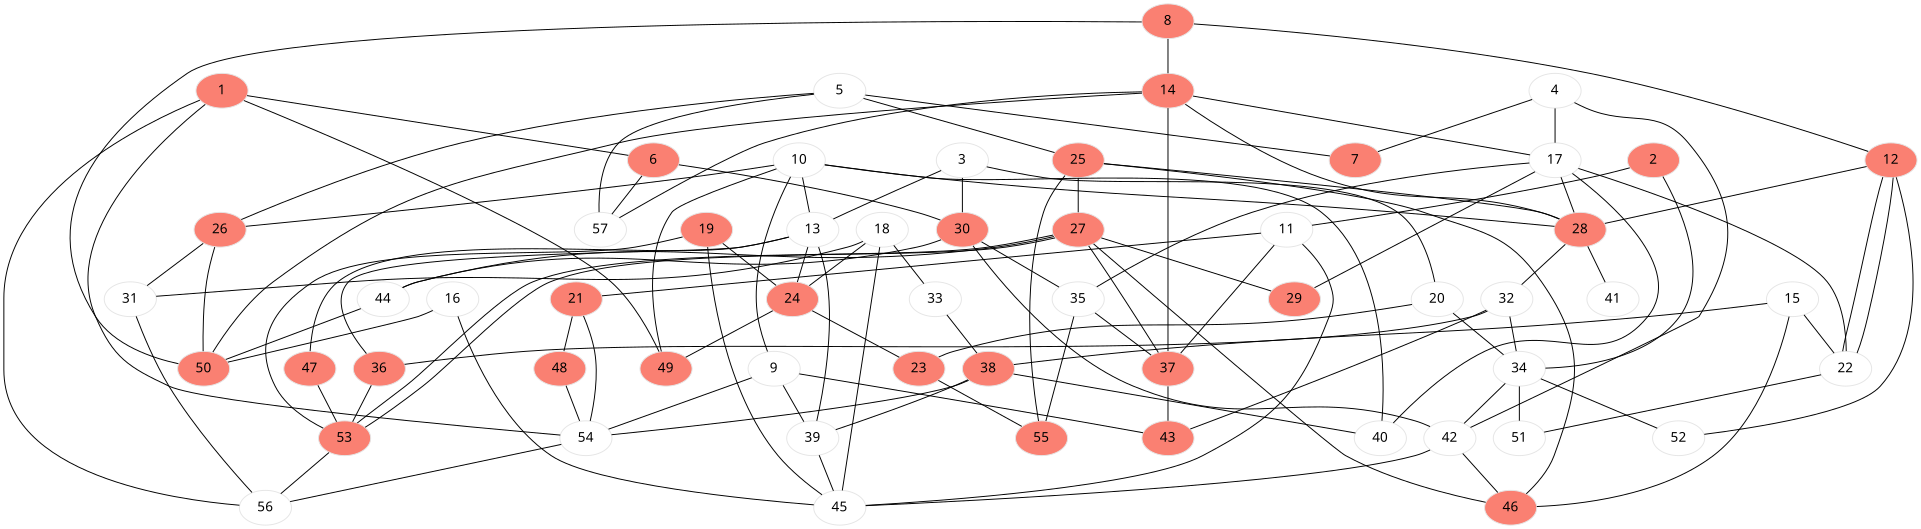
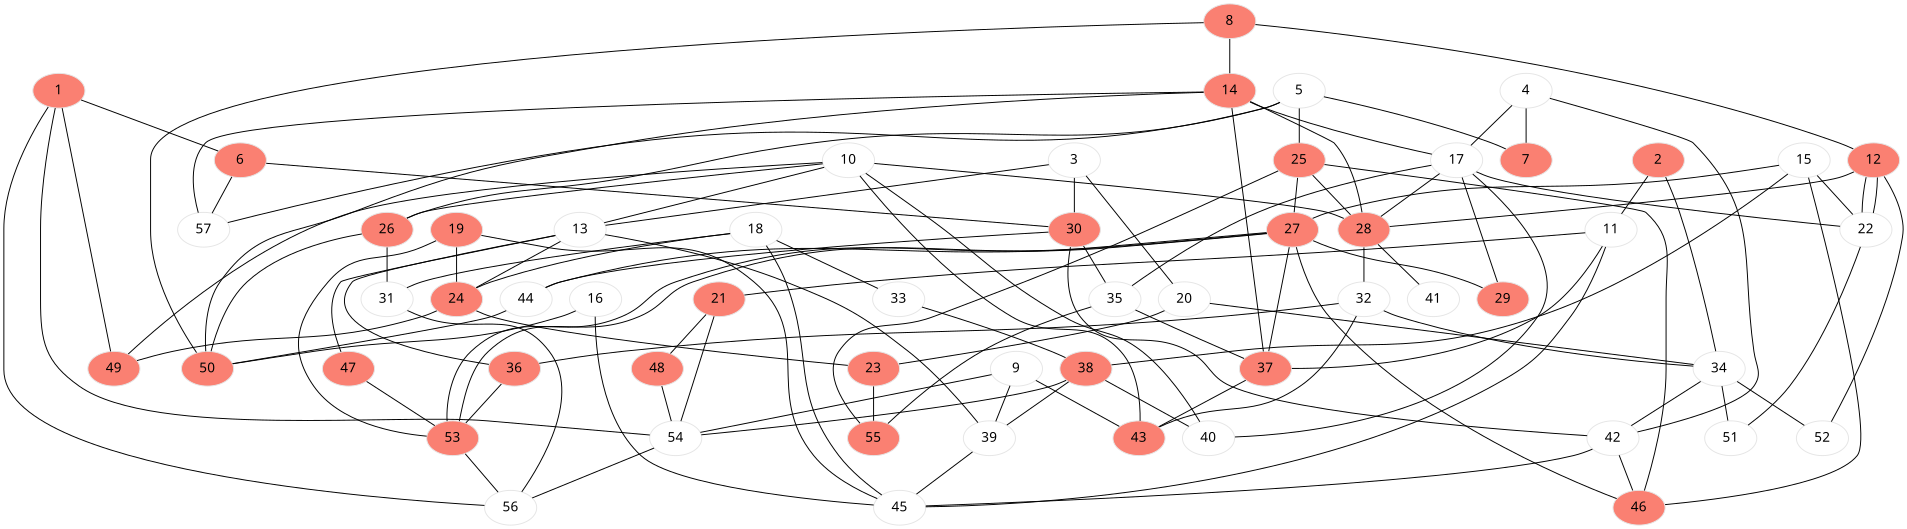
edge "15" -- "27": added
edge "10" -- "9": now "10" -- "43"
